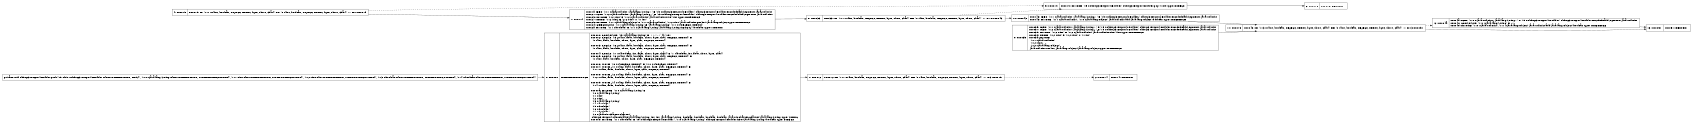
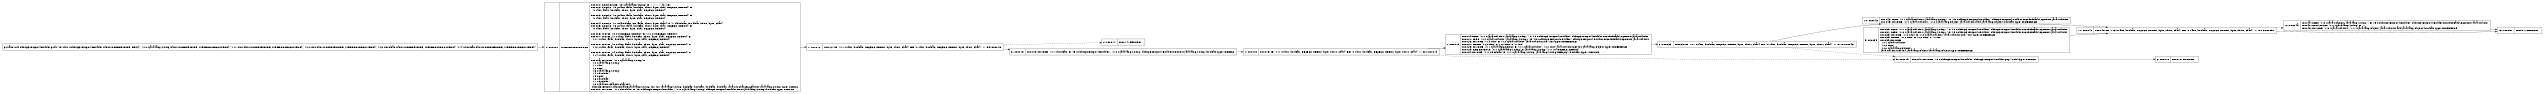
node "3: 0x0015": added
node "0: 0x0000": text "(r5 I:boolean)" -> "(r5 I:get)"
